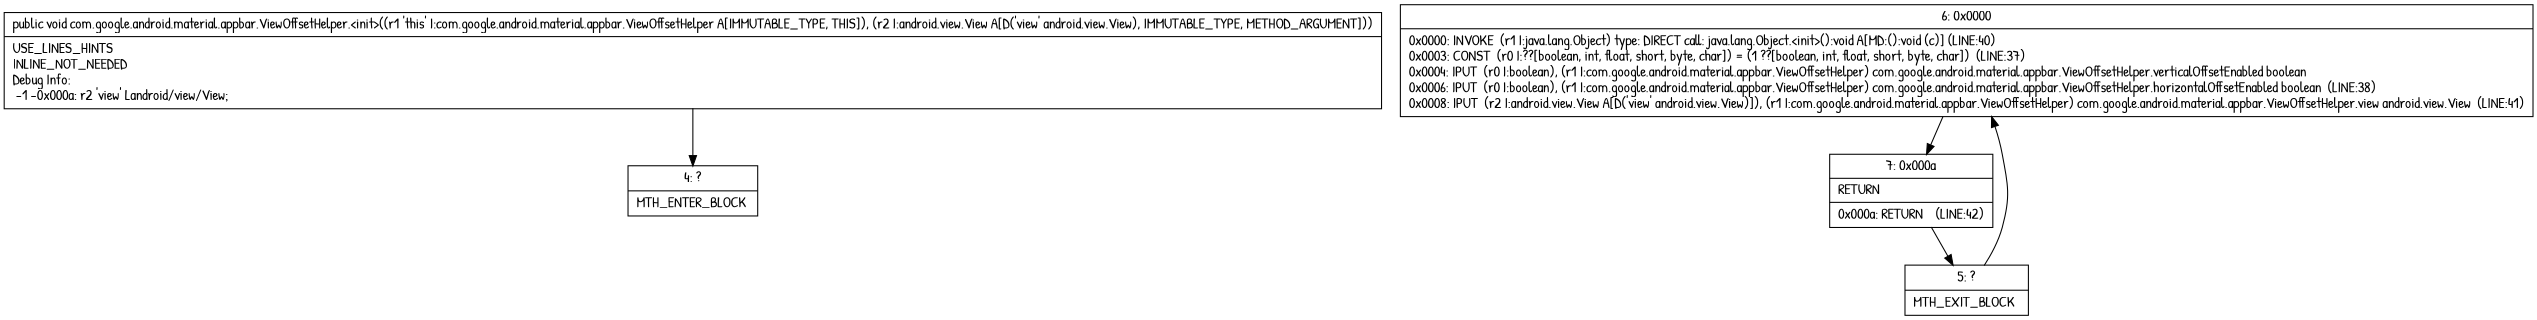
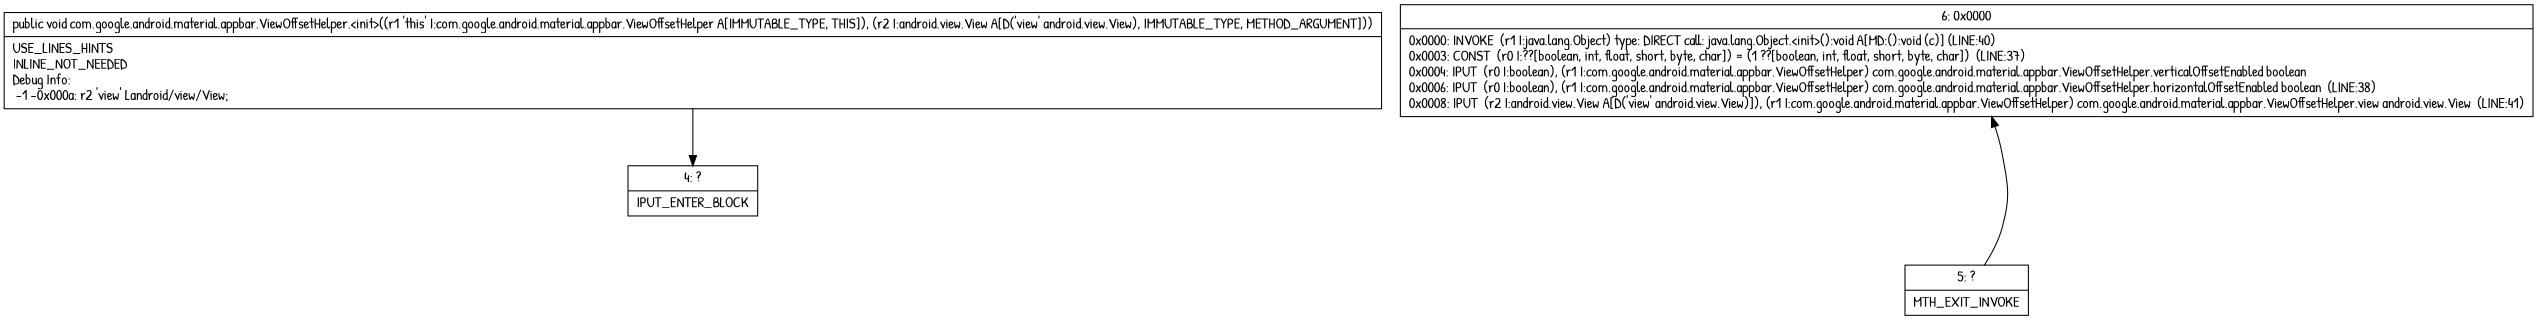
node "7: 0x000a": removed
node "4: ?": text "MTH_ENTER_BLOCK" -> "IPUT_ENTER_BLOCK"
node "5: ?": text "MTH_EXIT_BLOCK" -> "MTH_EXIT_INVOKE"
